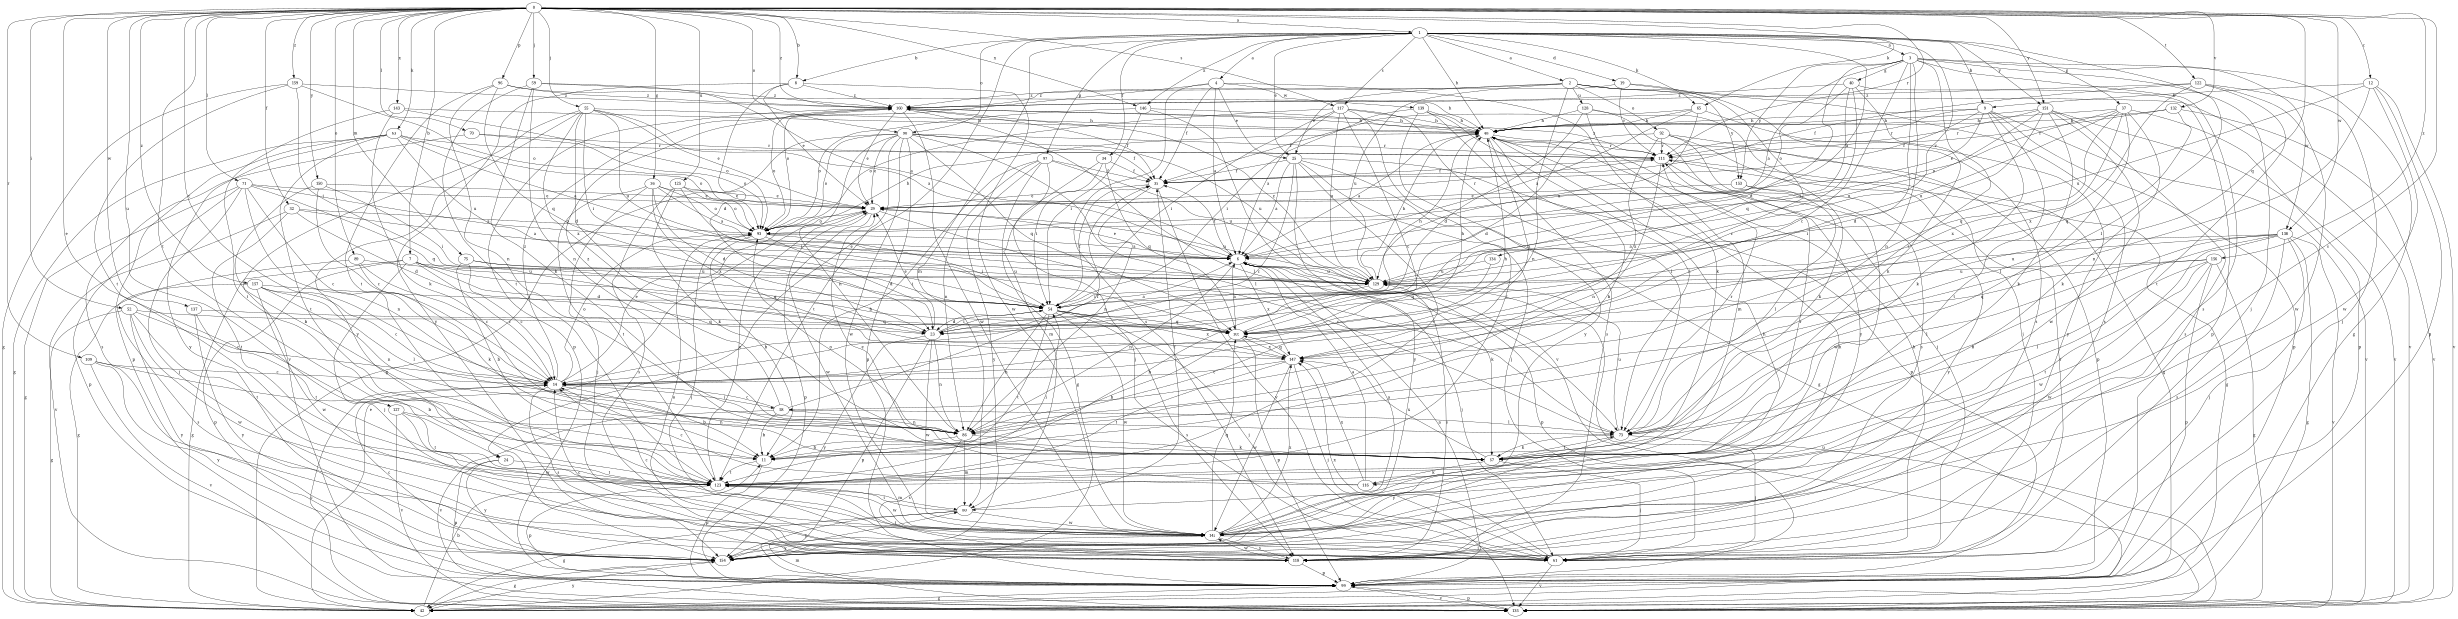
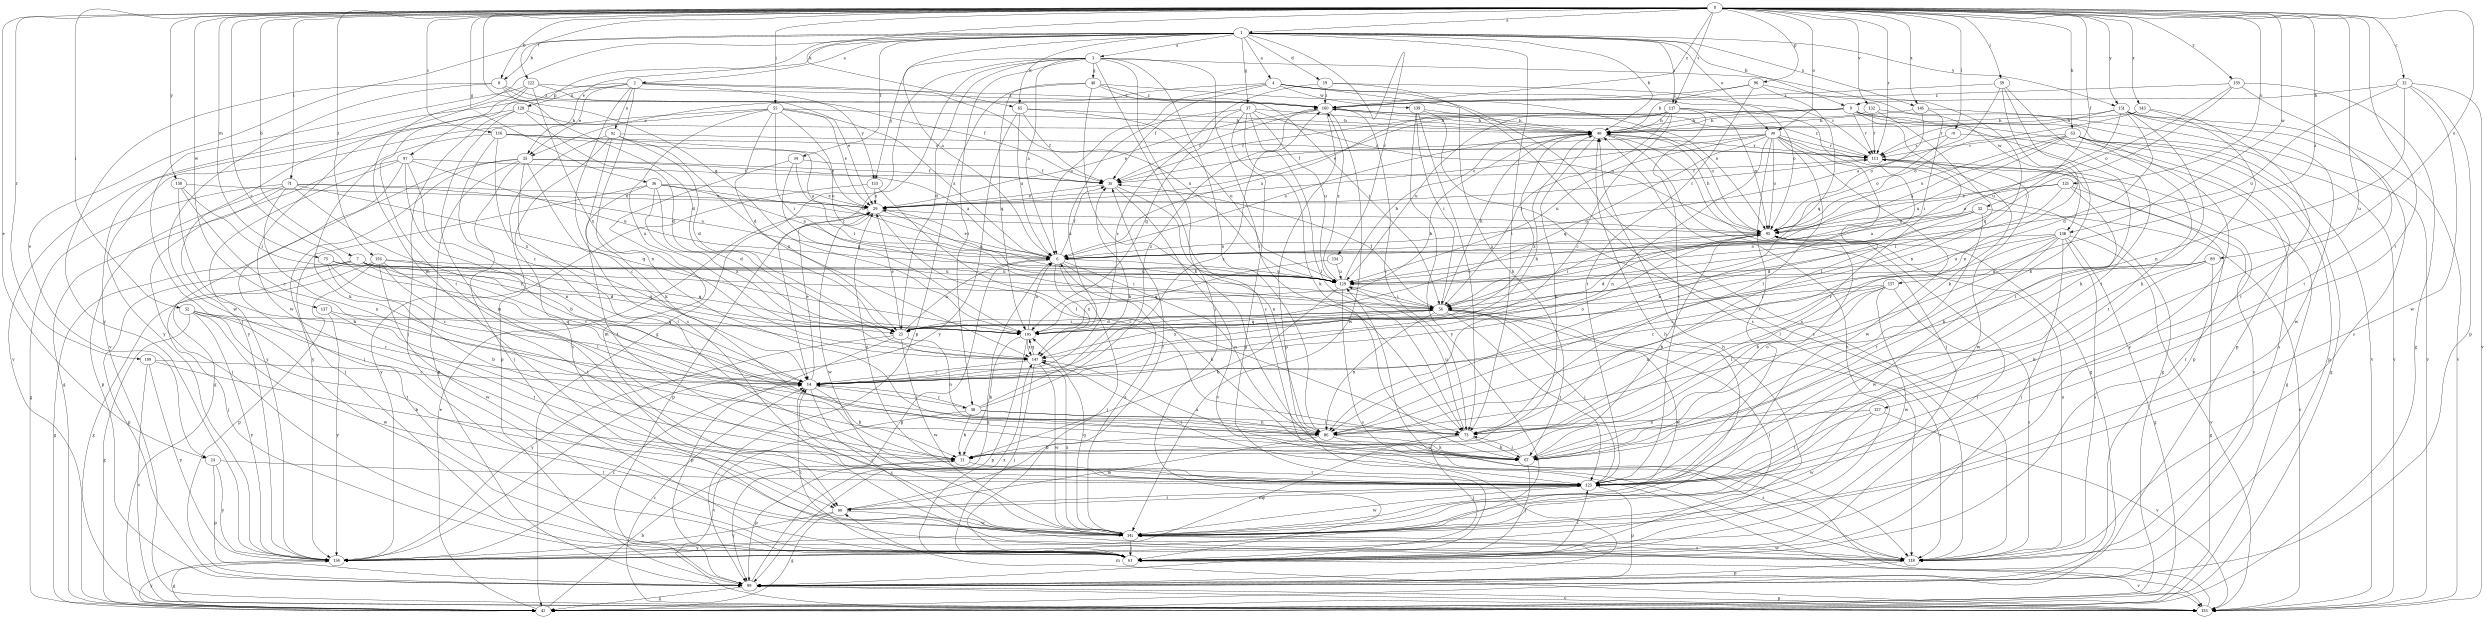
edge "58" -> "35": label "f" -> "b"
edge "67" -> "116": reversed
